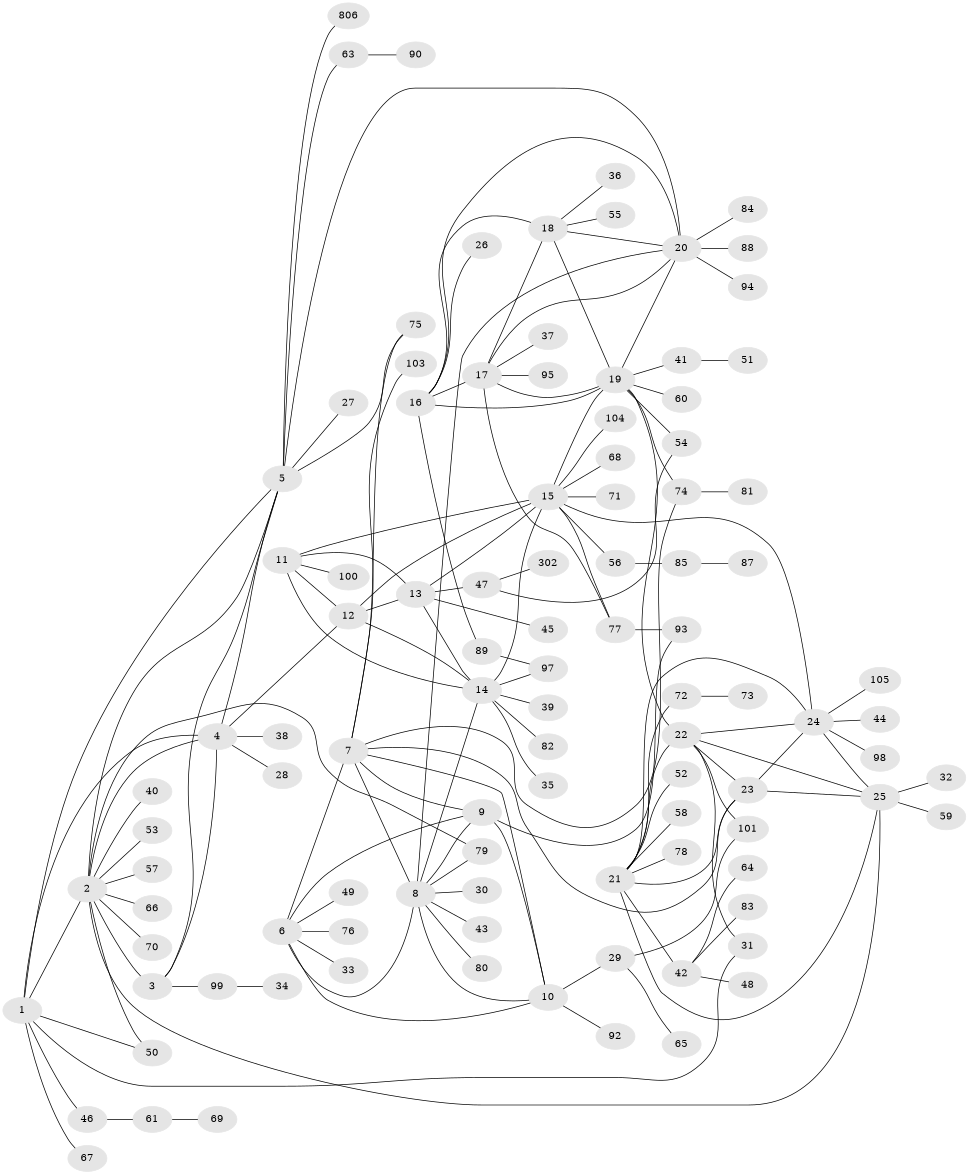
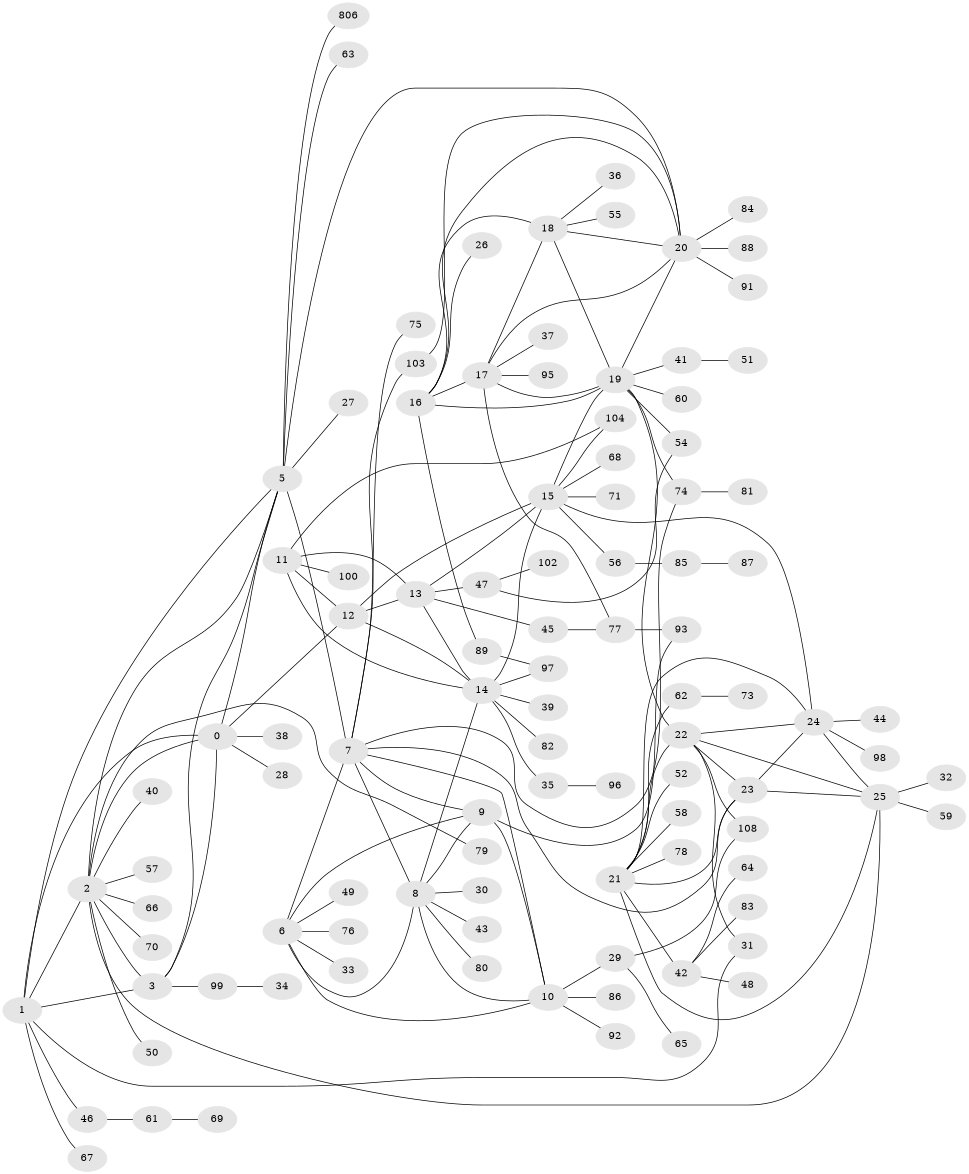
node "90": removed
node "94": label "94" -> "91"
edge "75" -- "5": now "7" -- "5"
edge "20" -- "8": now "20" -- "103"
edge "15" -- "11": now "104" -- "11"
edge "15" -- "77": now "45" -- "77"
node "302": label "302" -> "102"
node "105": removed
node "72": label "72" -> "62"
node "4": label "4" -> "0"
node "96": added
node "101": label "101" -> "108"
node "53": removed
edge "79" -- "8": removed
node "86": added
edge "1" -- "50": now "1" -- "3"
